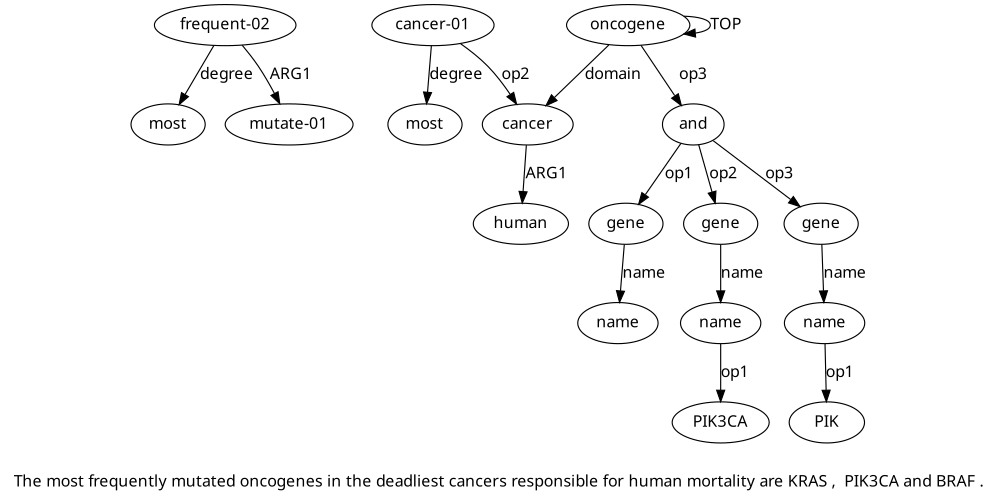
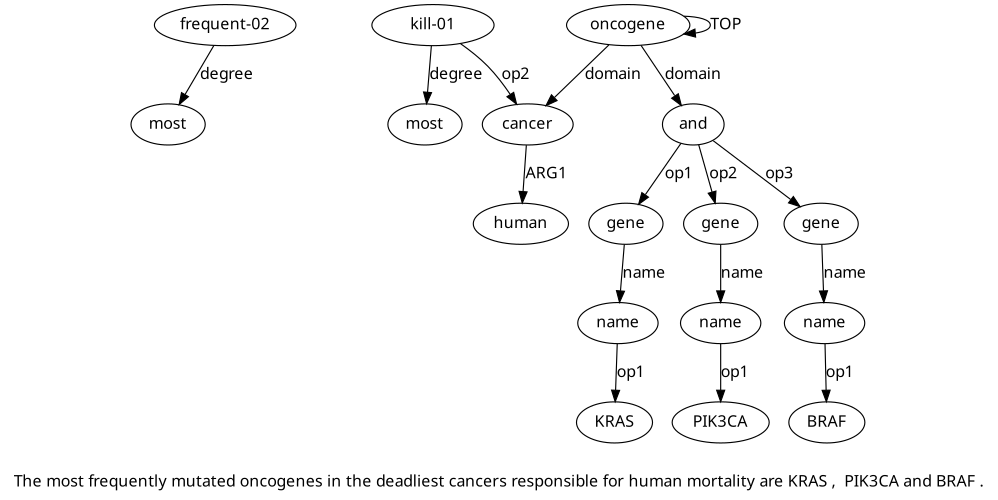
node "cancer-01": label "cancer-01" -> "kill-01"
edge "oncogene" -> "and": label "op3" -> "domain"
node "mutate-01": removed
node "KRAS": added
node "PIK": label "PIK" -> "BRAF"
